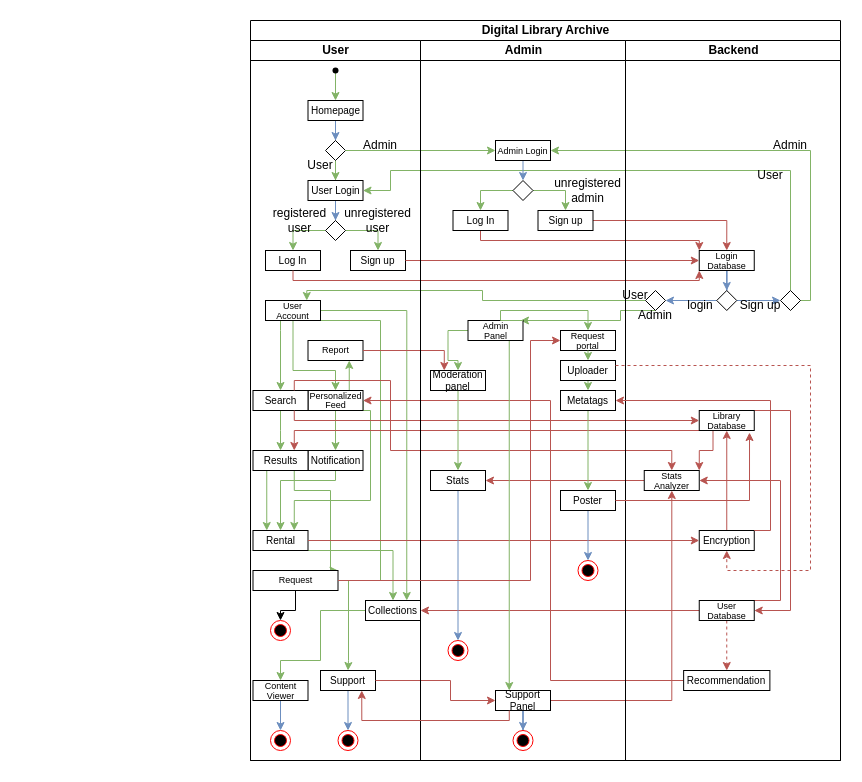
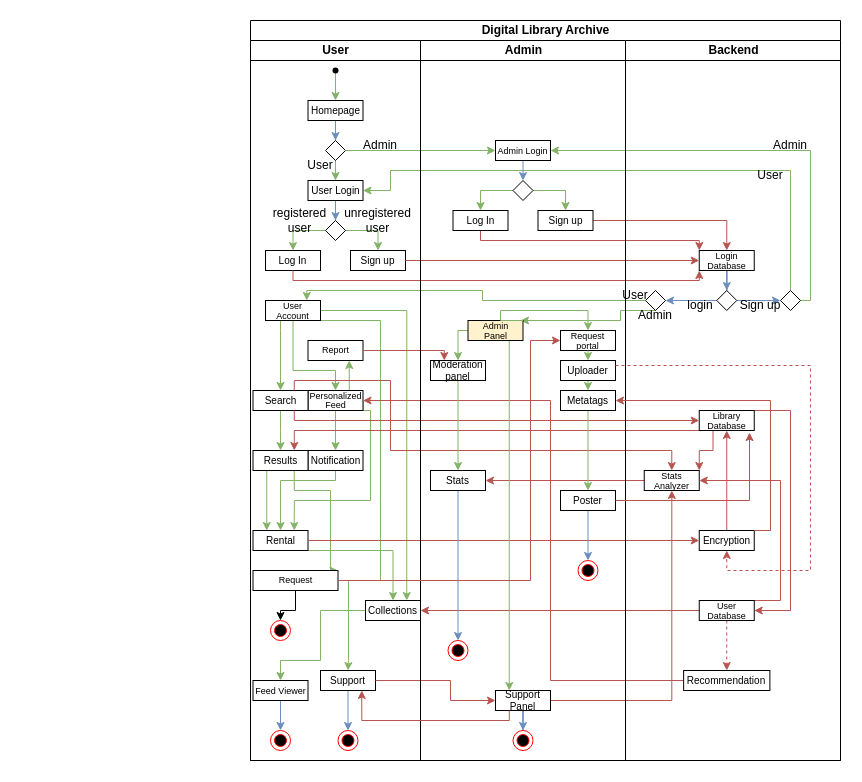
node "unregistered admin": removed
node "Admin Panel": fillcolor #ffffff -> #fff2cc
node "Moderation panel": moved (458, 381) -> (458, 371)
node "Content Viewer": label "Content Viewer" -> "Feed Viewer"
